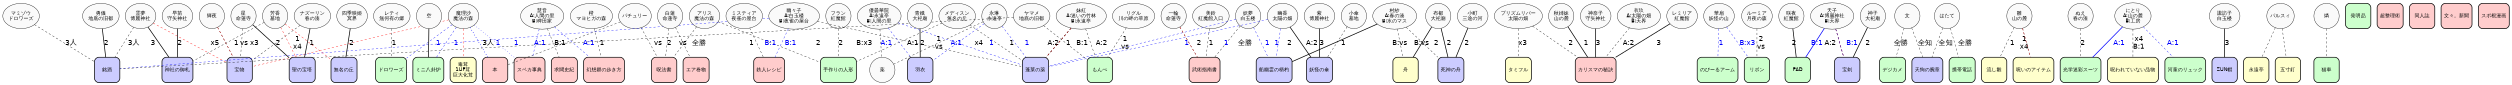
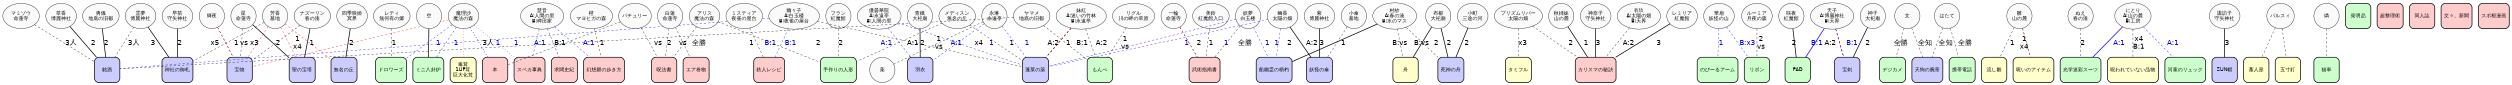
node "マミゾウ ドロワーズ": label "マミゾウ ドロワーズ" -> "マミゾウ 命蓮寺"
node "萃香 博麗神社": added
node "諏訪子 白玉楼": label "諏訪子 白玉楼" -> "諏訪子 守矢神社"
edge "霊夢 博麗神社" -- "宝物": now "芳香 墓地" -- "宝物"
edge "優曇華院 A:永遠亭 B:人間の里" -- "薬": removed, label "B:x3"
edge "魔理沙 魔法の森" -- "毒茸 1UP茸 巨大化茸": style dashed -> dotted
node "永遠亭": label "永遠亭" -> "藁人形"
